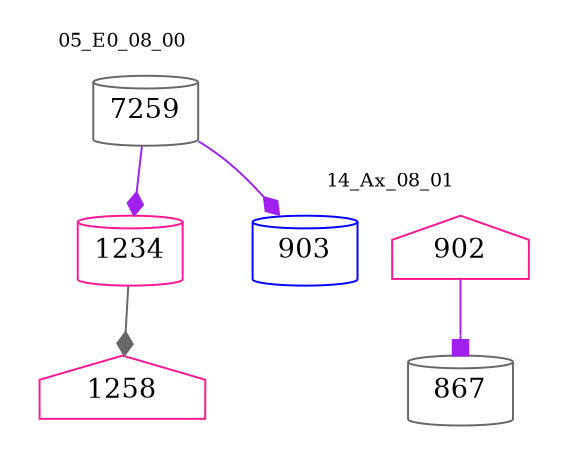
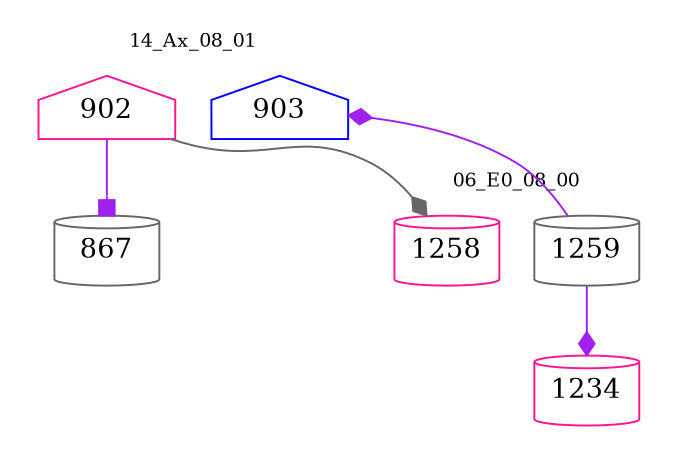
cluster "05_E0_08_00": label "05_E0_08_00" -> "06_E0_08_00"
node "7259": label "7259" -> "1259"
node "903": shape cylinder -> house
edge "1234" -> "1258": now "902" -> "1258"
node "1258": shape house -> cylinder
